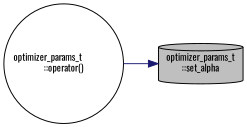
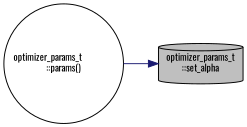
node "optimizer_params_t ::operator()": label "optimizer_params_t ::operator()" -> "optimizer_params_t ::params()"
